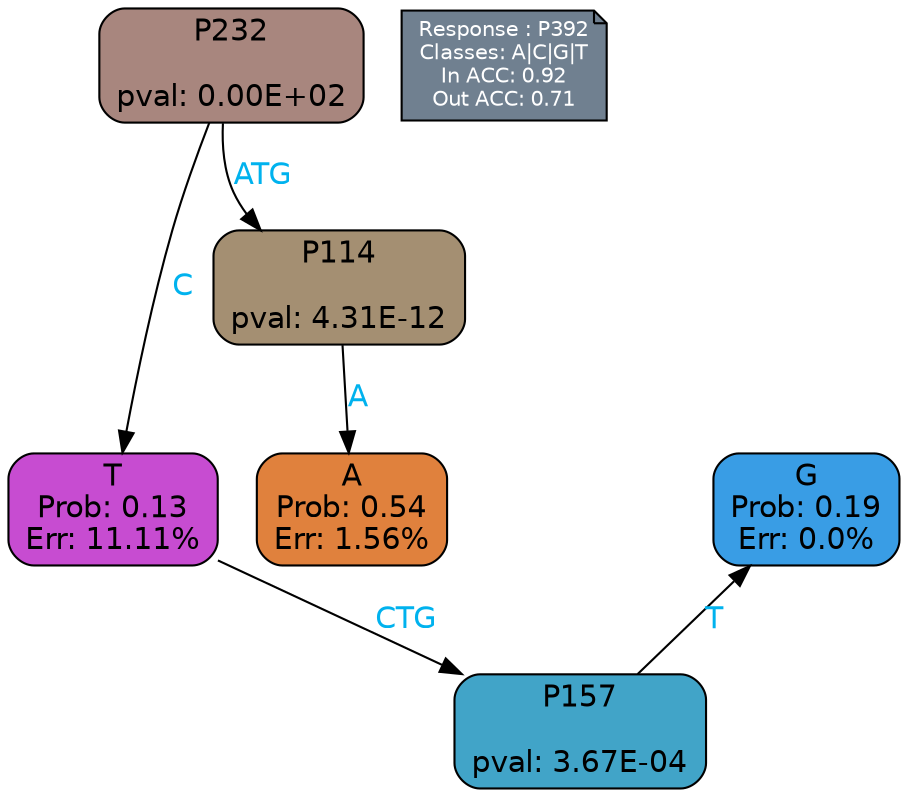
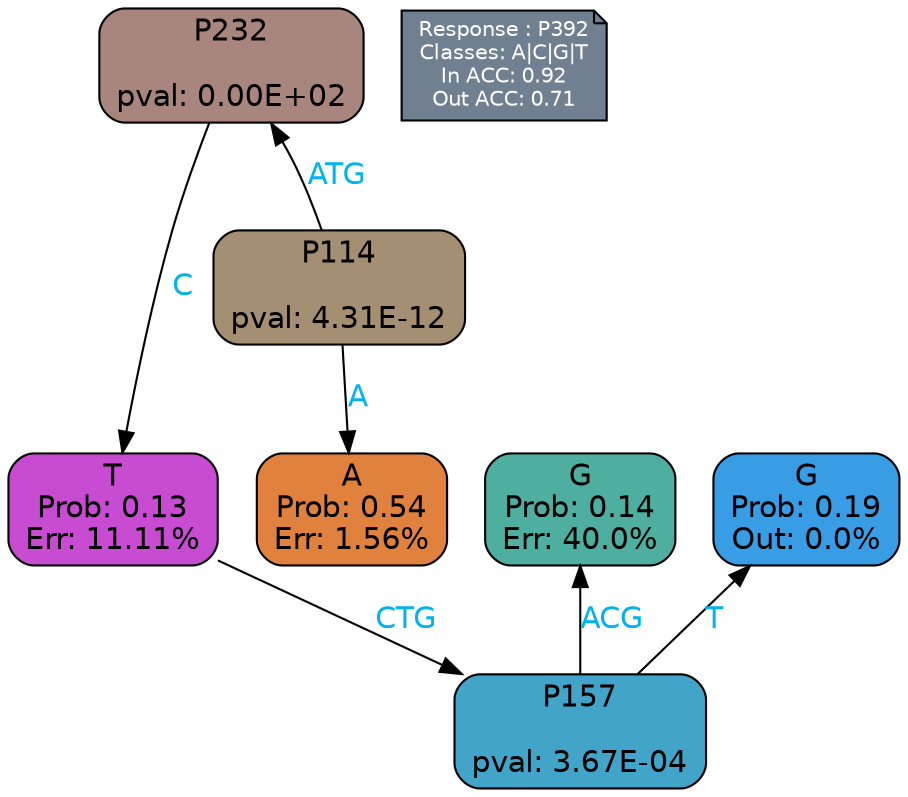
edge "P232 pval: 0.00E+02" -> "P114 pval: 4.31E-12": reversed
node "G Prob: 0.14 Err: 40.0%": added
node "G Prob: 0.19 Err: 0.0%": label "G Prob: 0.19 Err: 0.0%" -> "G Prob: 0.19 Out: 0.0%"
